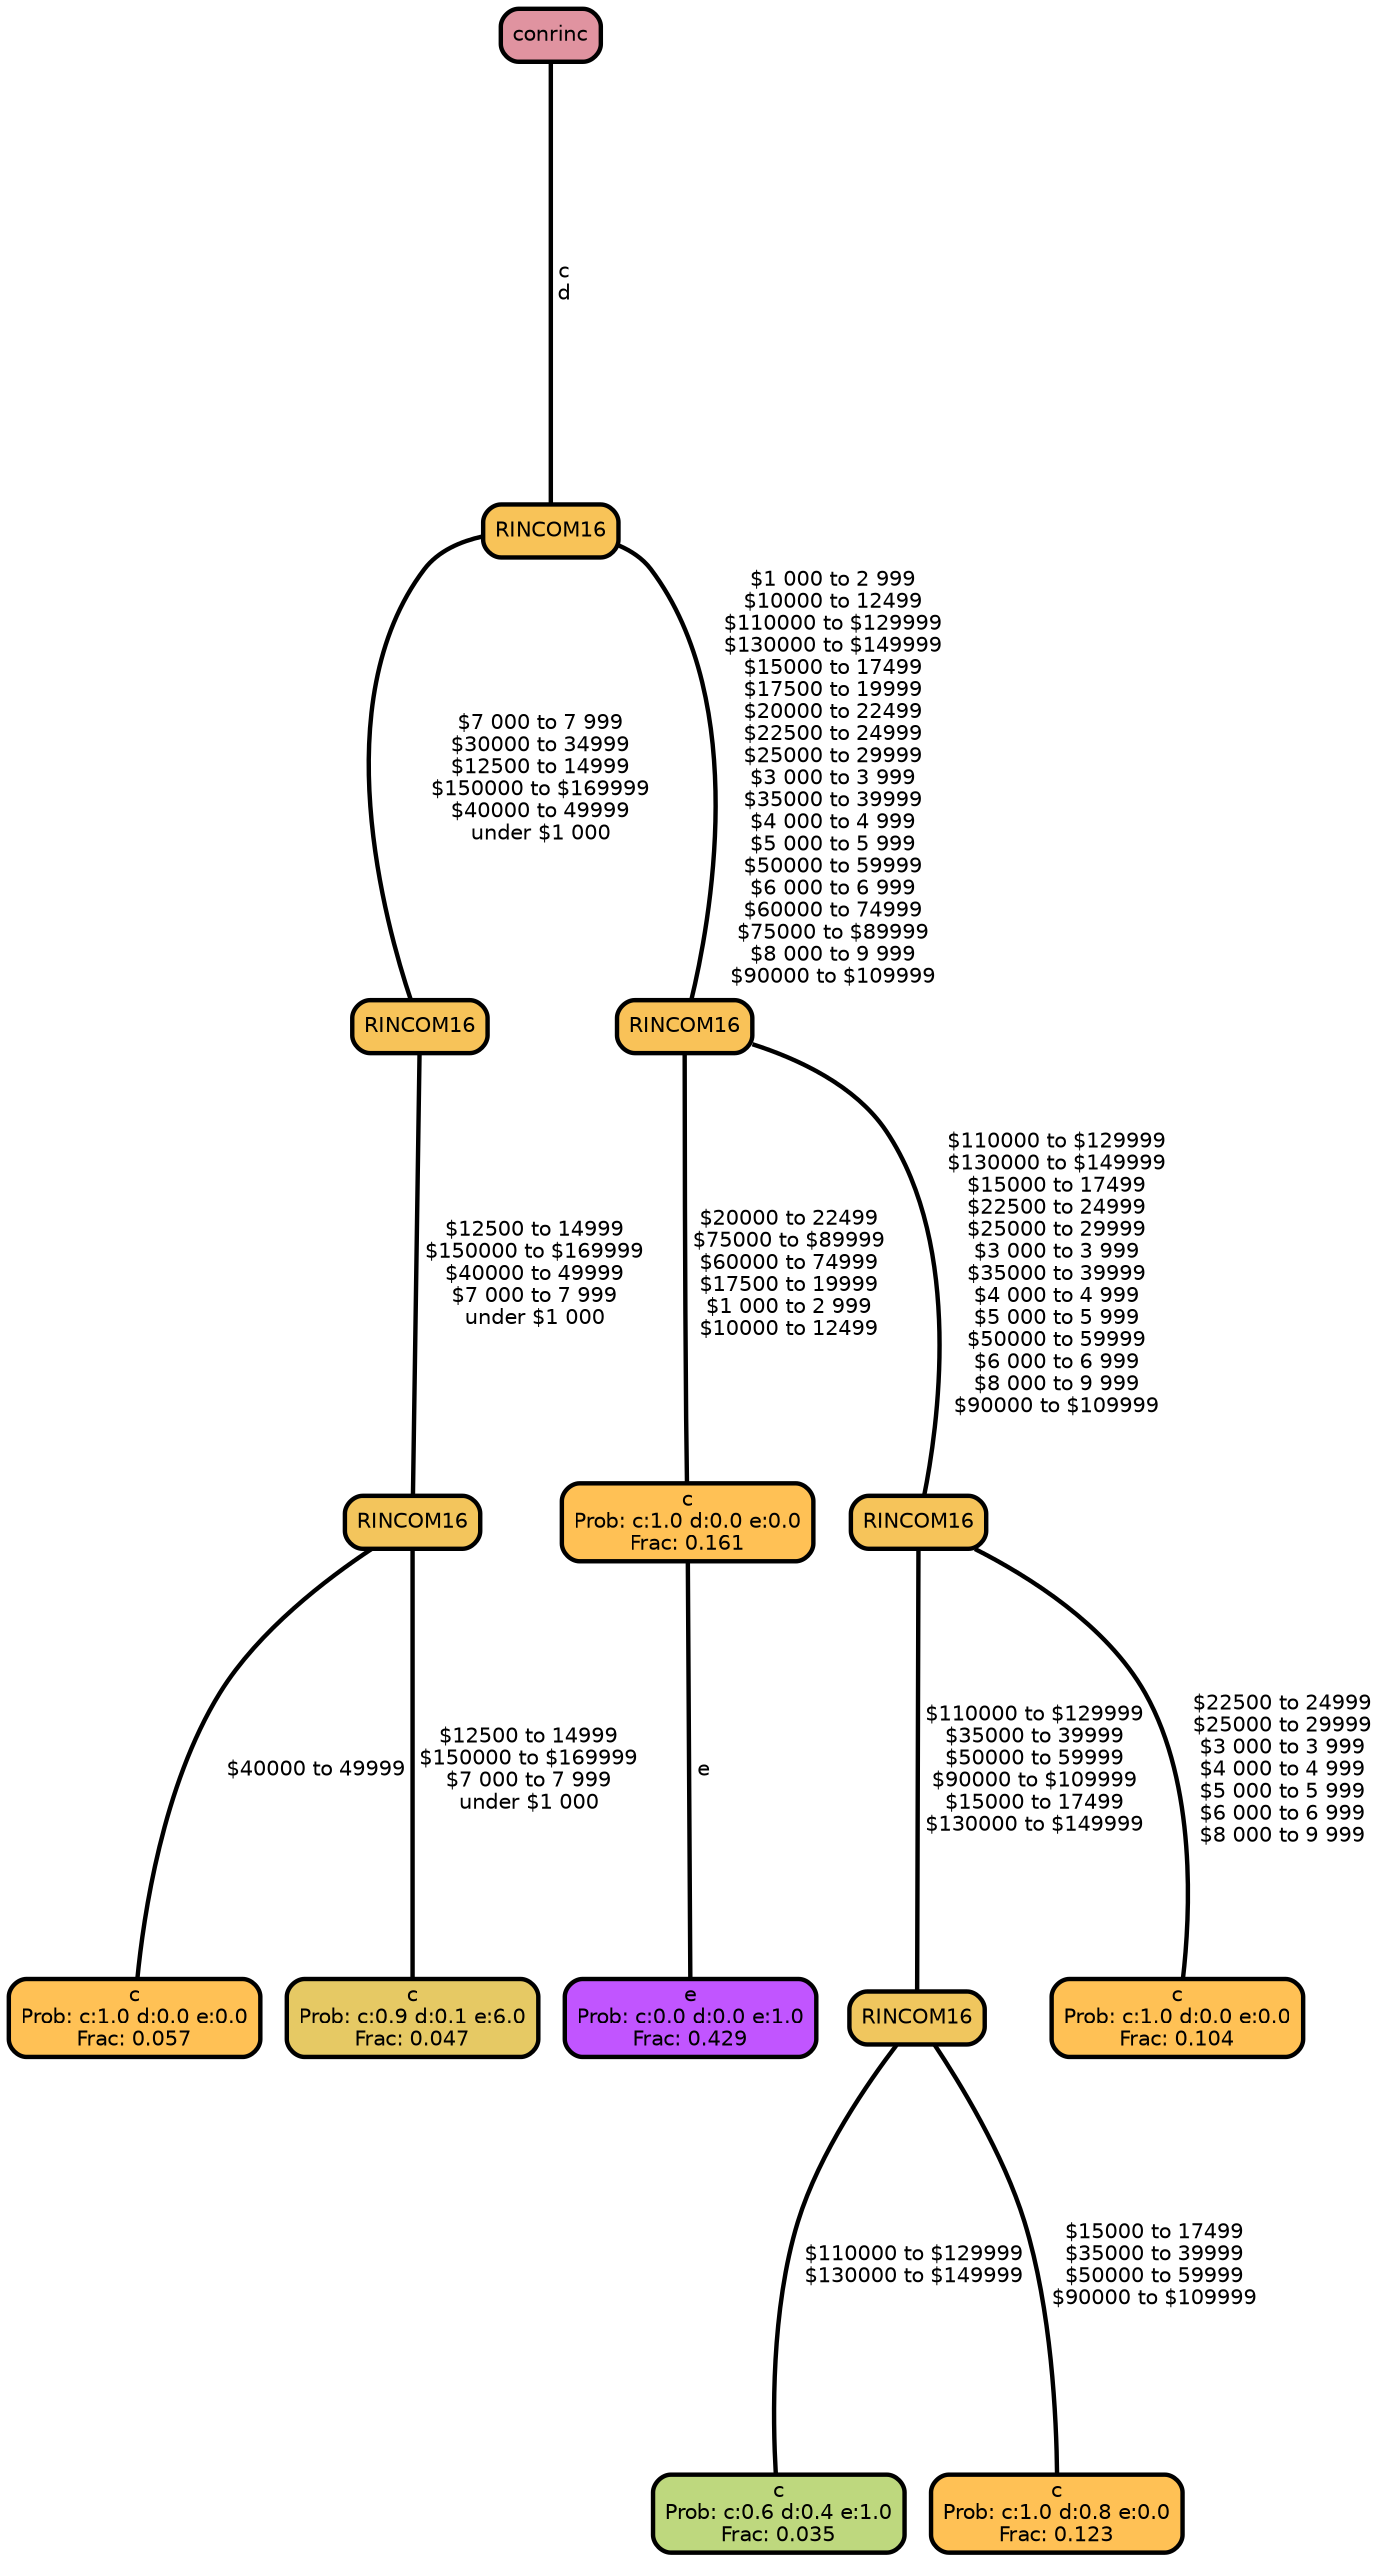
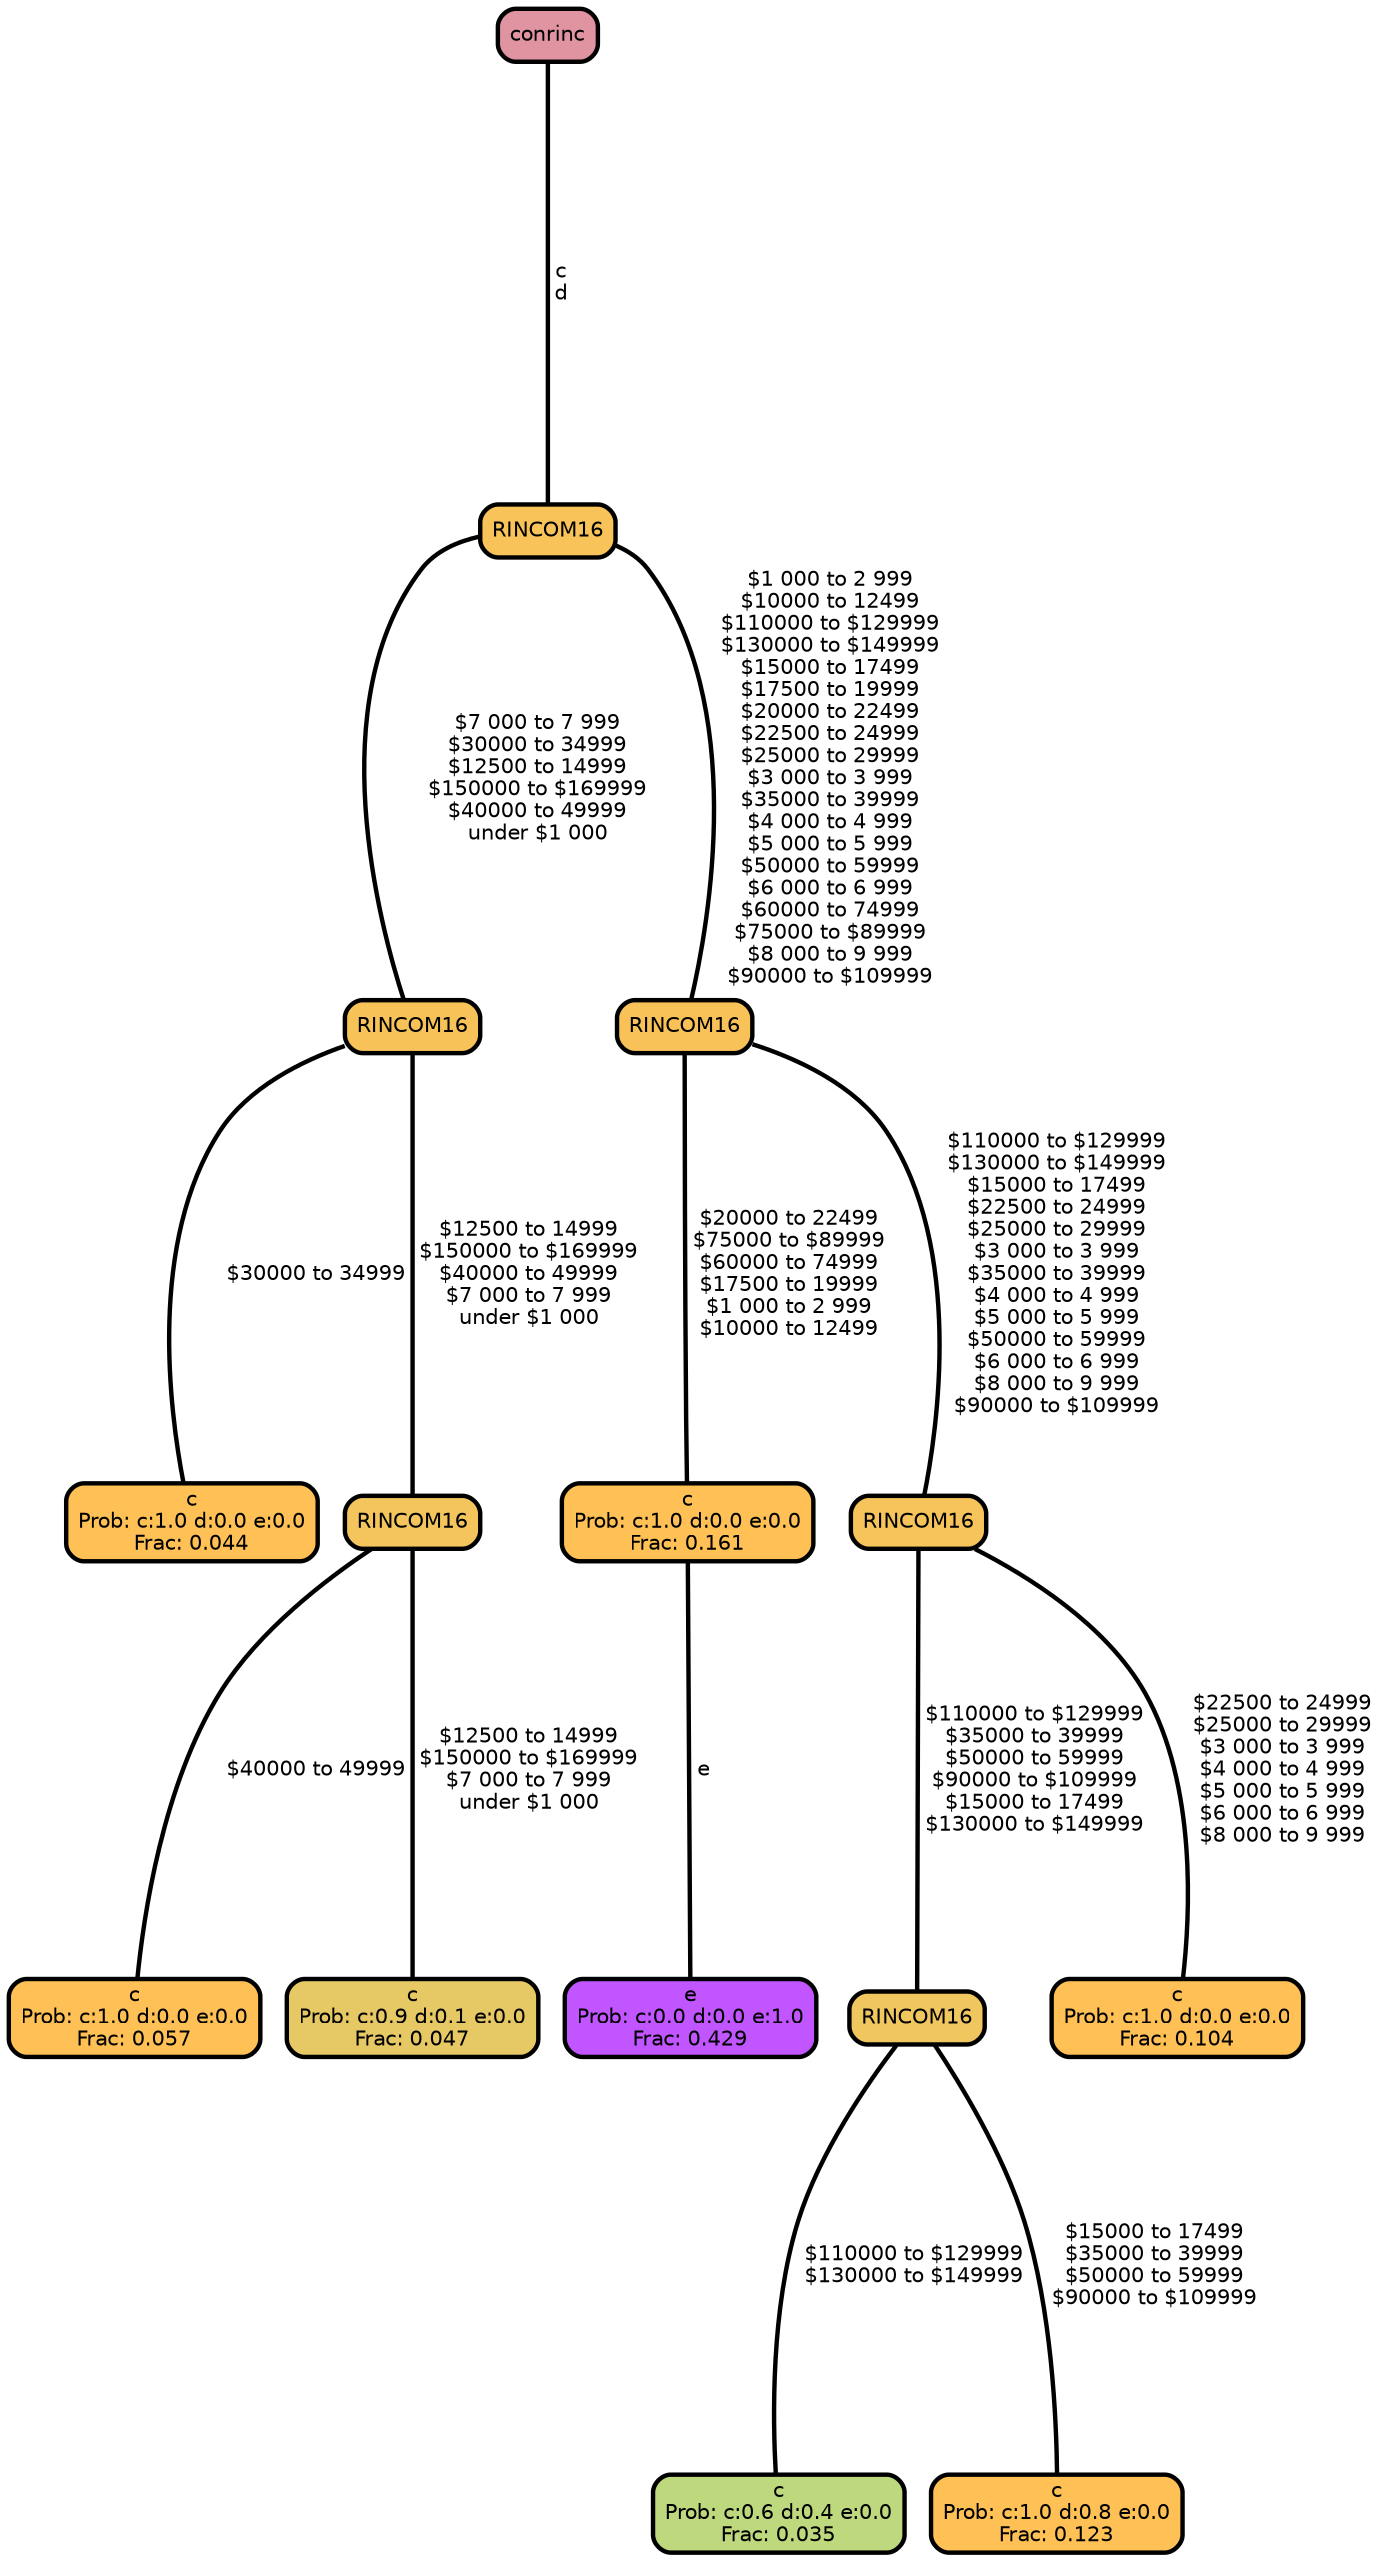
node "c Prob: c:1.0 d:0.0 e:0.0 Frac: 0.044": added
node "c Prob: c:0.9 d:0.1 e:6.0 Frac: 0.047": label "c Prob: c:0.9 d:0.1 e:6.0 Frac: 0.047" -> "c Prob: c:0.9 d:0.1 e:0.0 Frac: 0.047"
node "c Prob: c:0.6 d:0.4 e:1.0 Frac: 0.035": label "c Prob: c:0.6 d:0.4 e:1.0 Frac: 0.035" -> "c Prob: c:0.6 d:0.4 e:0.0 Frac: 0.035"
